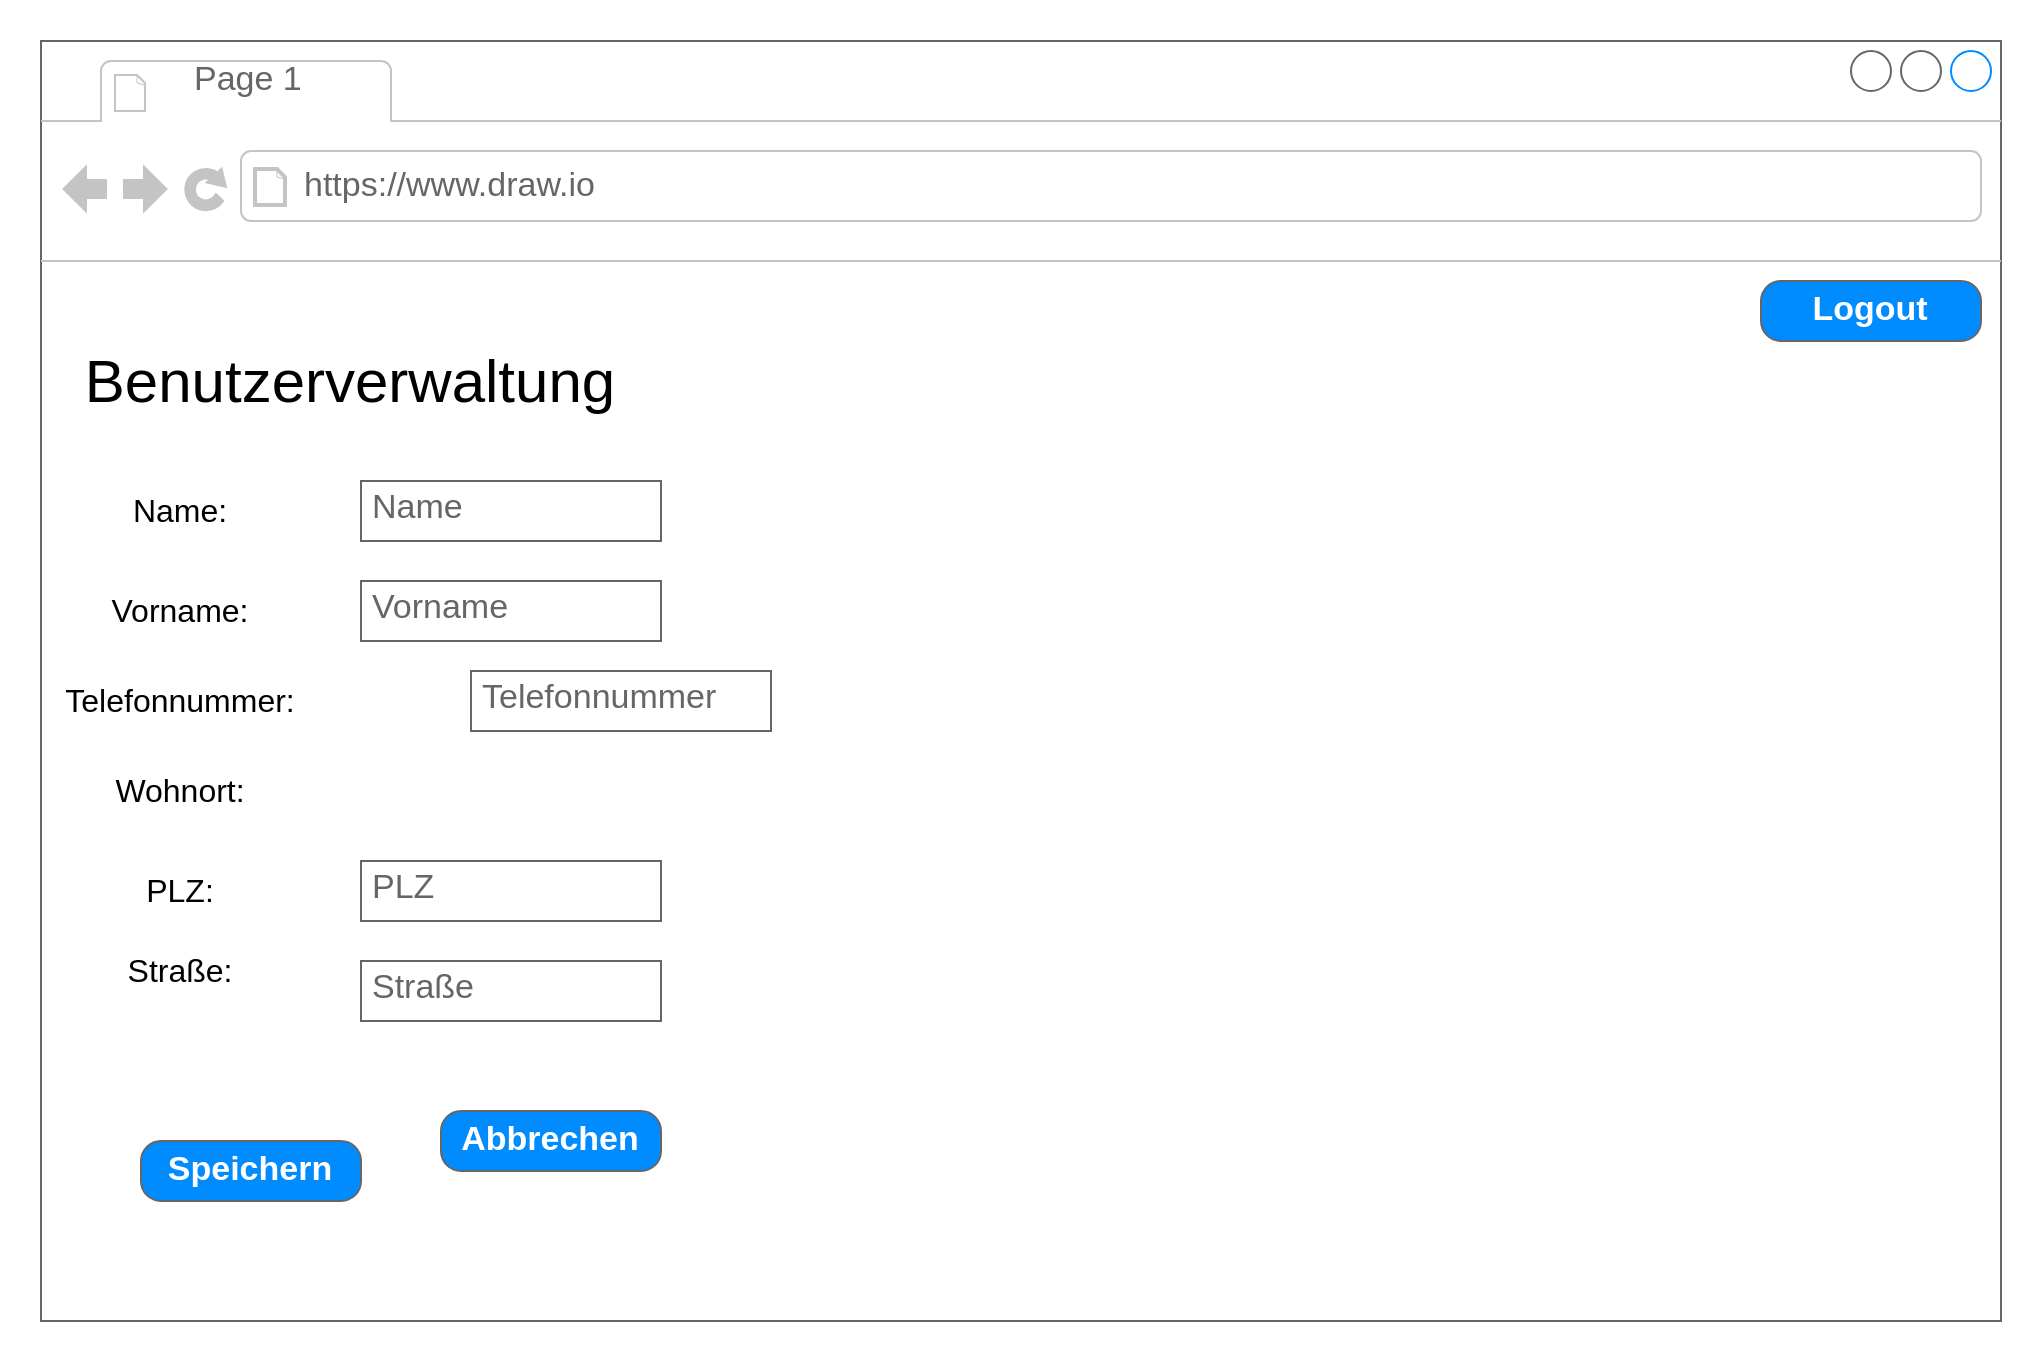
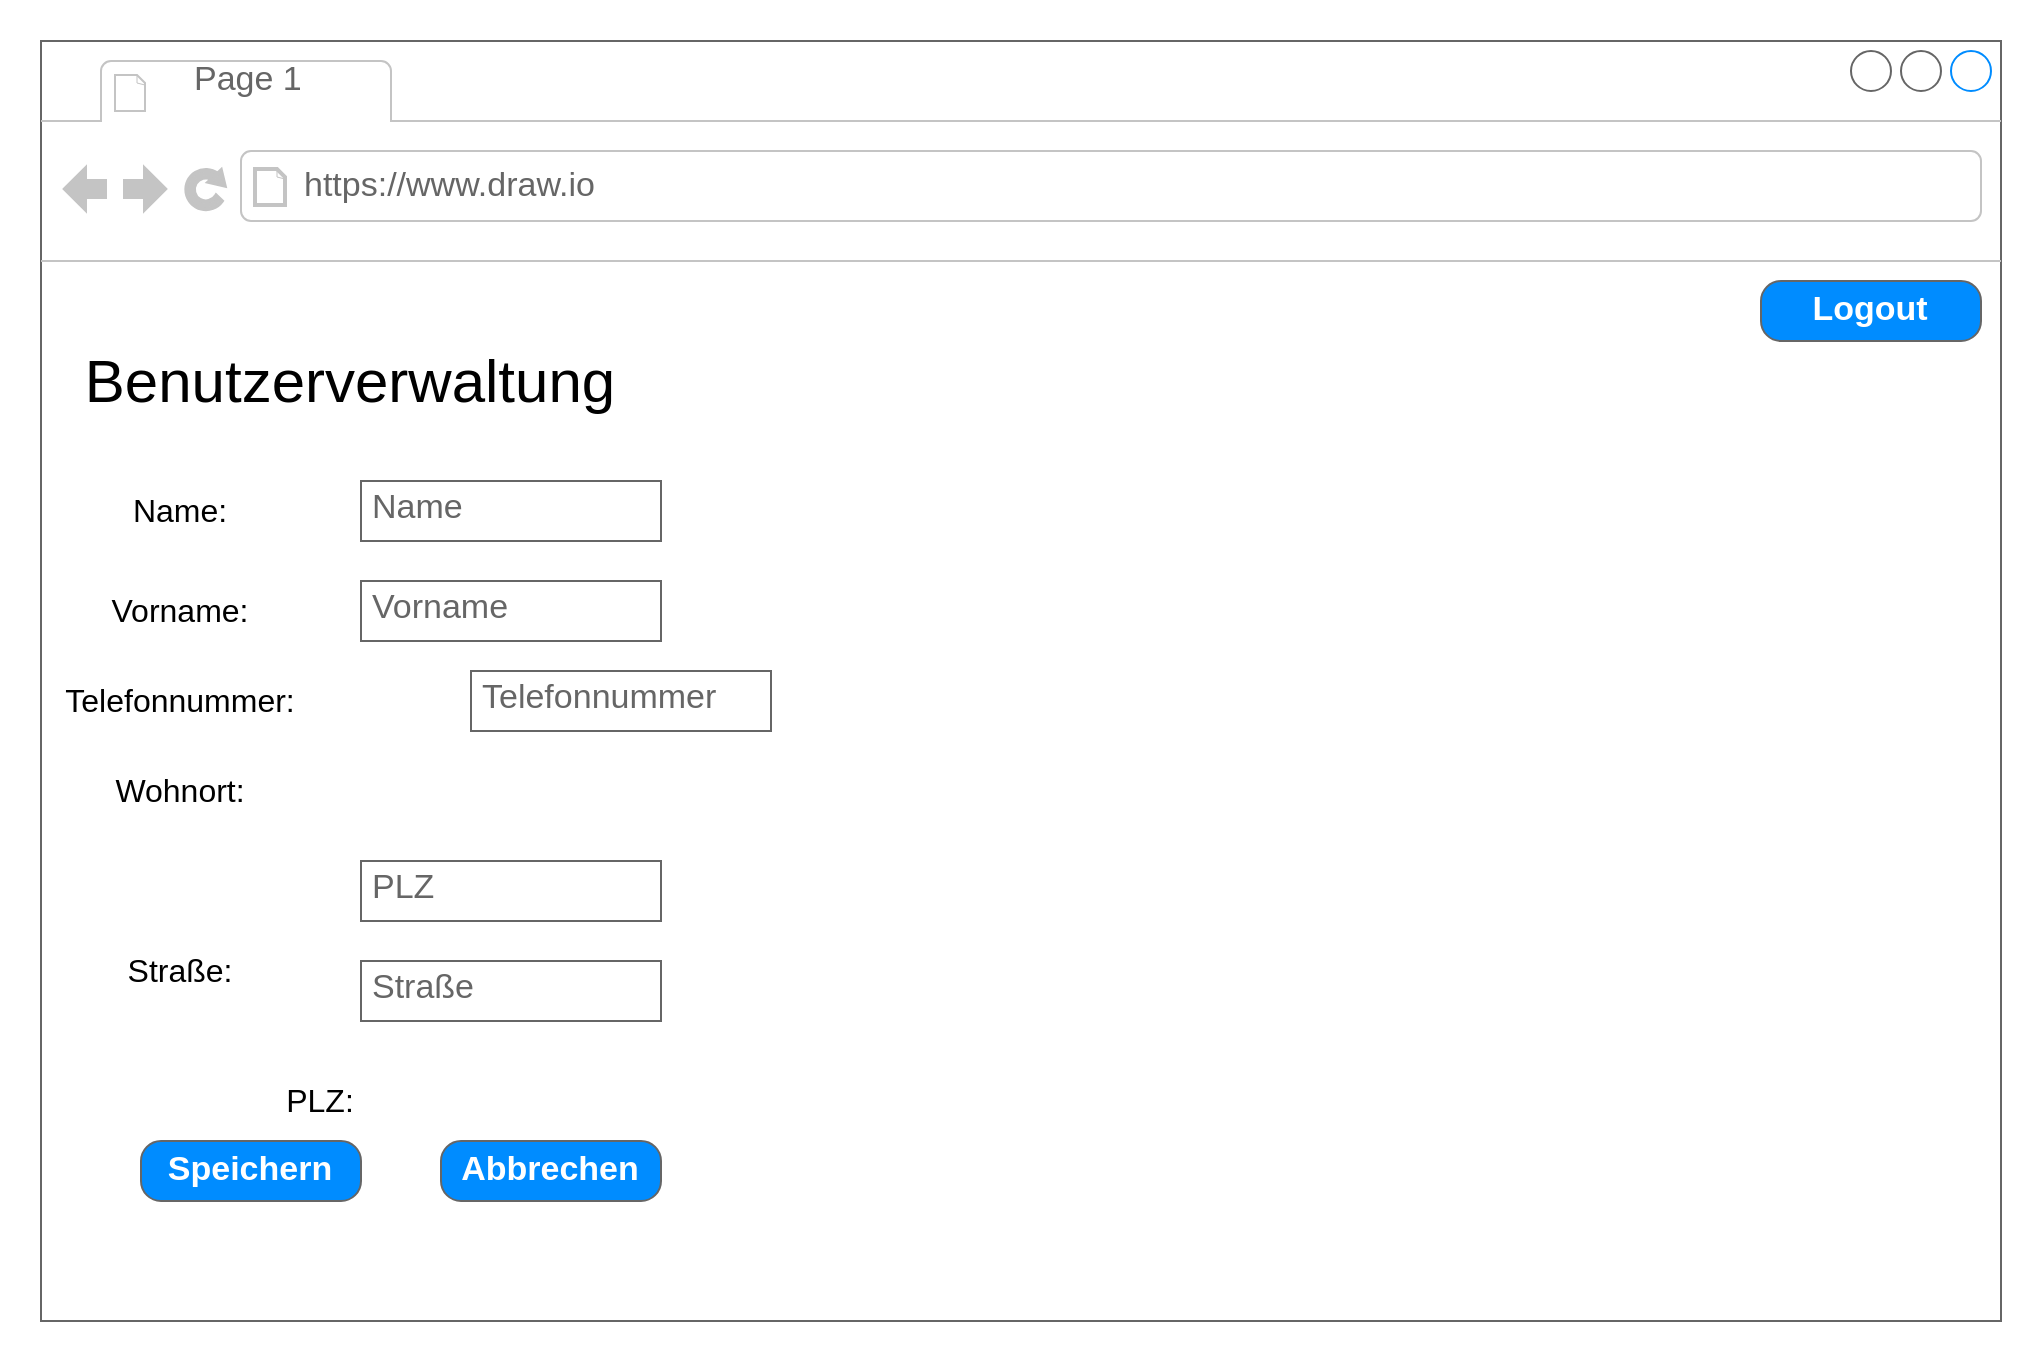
node "PLZ:": moved (181, 891) -> (321, 1101)
node "Abbrechen": moved (551, 1141) -> (551, 1171)
